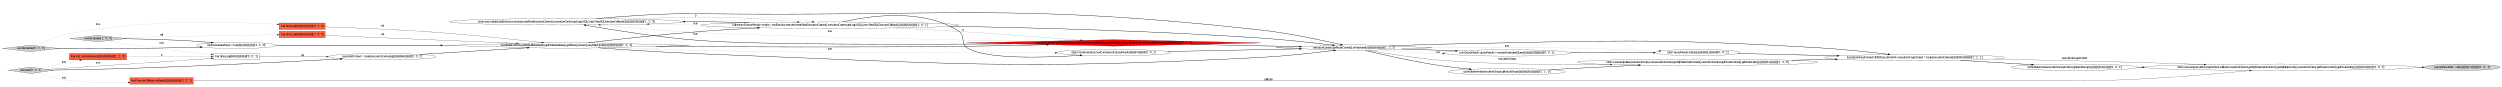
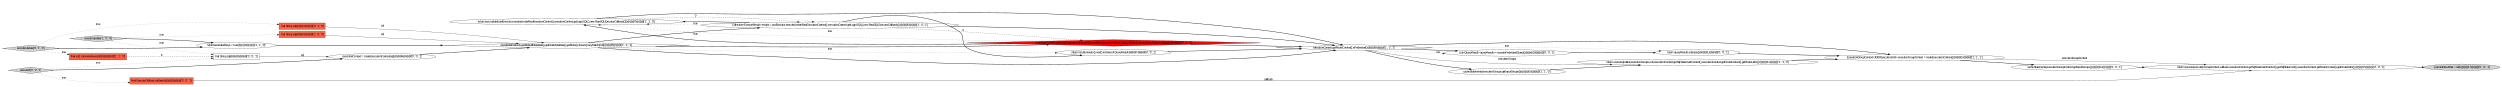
edge "executeUpdate['1', '0', '0']" -> "final String sql@@@2@@@['1', '0', '0']": label "sql" -> "true"
edge "execute0['0', '0', '1']" -> "final int(( columnIndexes@@@2@@@['1', '1', '0']": now "executeUpdate['0', '1', '0']" -> "final int(( columnIndexes@@@2@@@['1', '1', '0']"
edge "execute0['0', '0', '1']" -> "final String sql@@@2@@@['0', '0', '1']": style solid -> dotted
